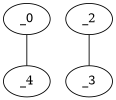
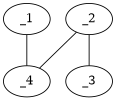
node "_0": label "_0" -> "_1"
edge "_2" -- "_4": added
